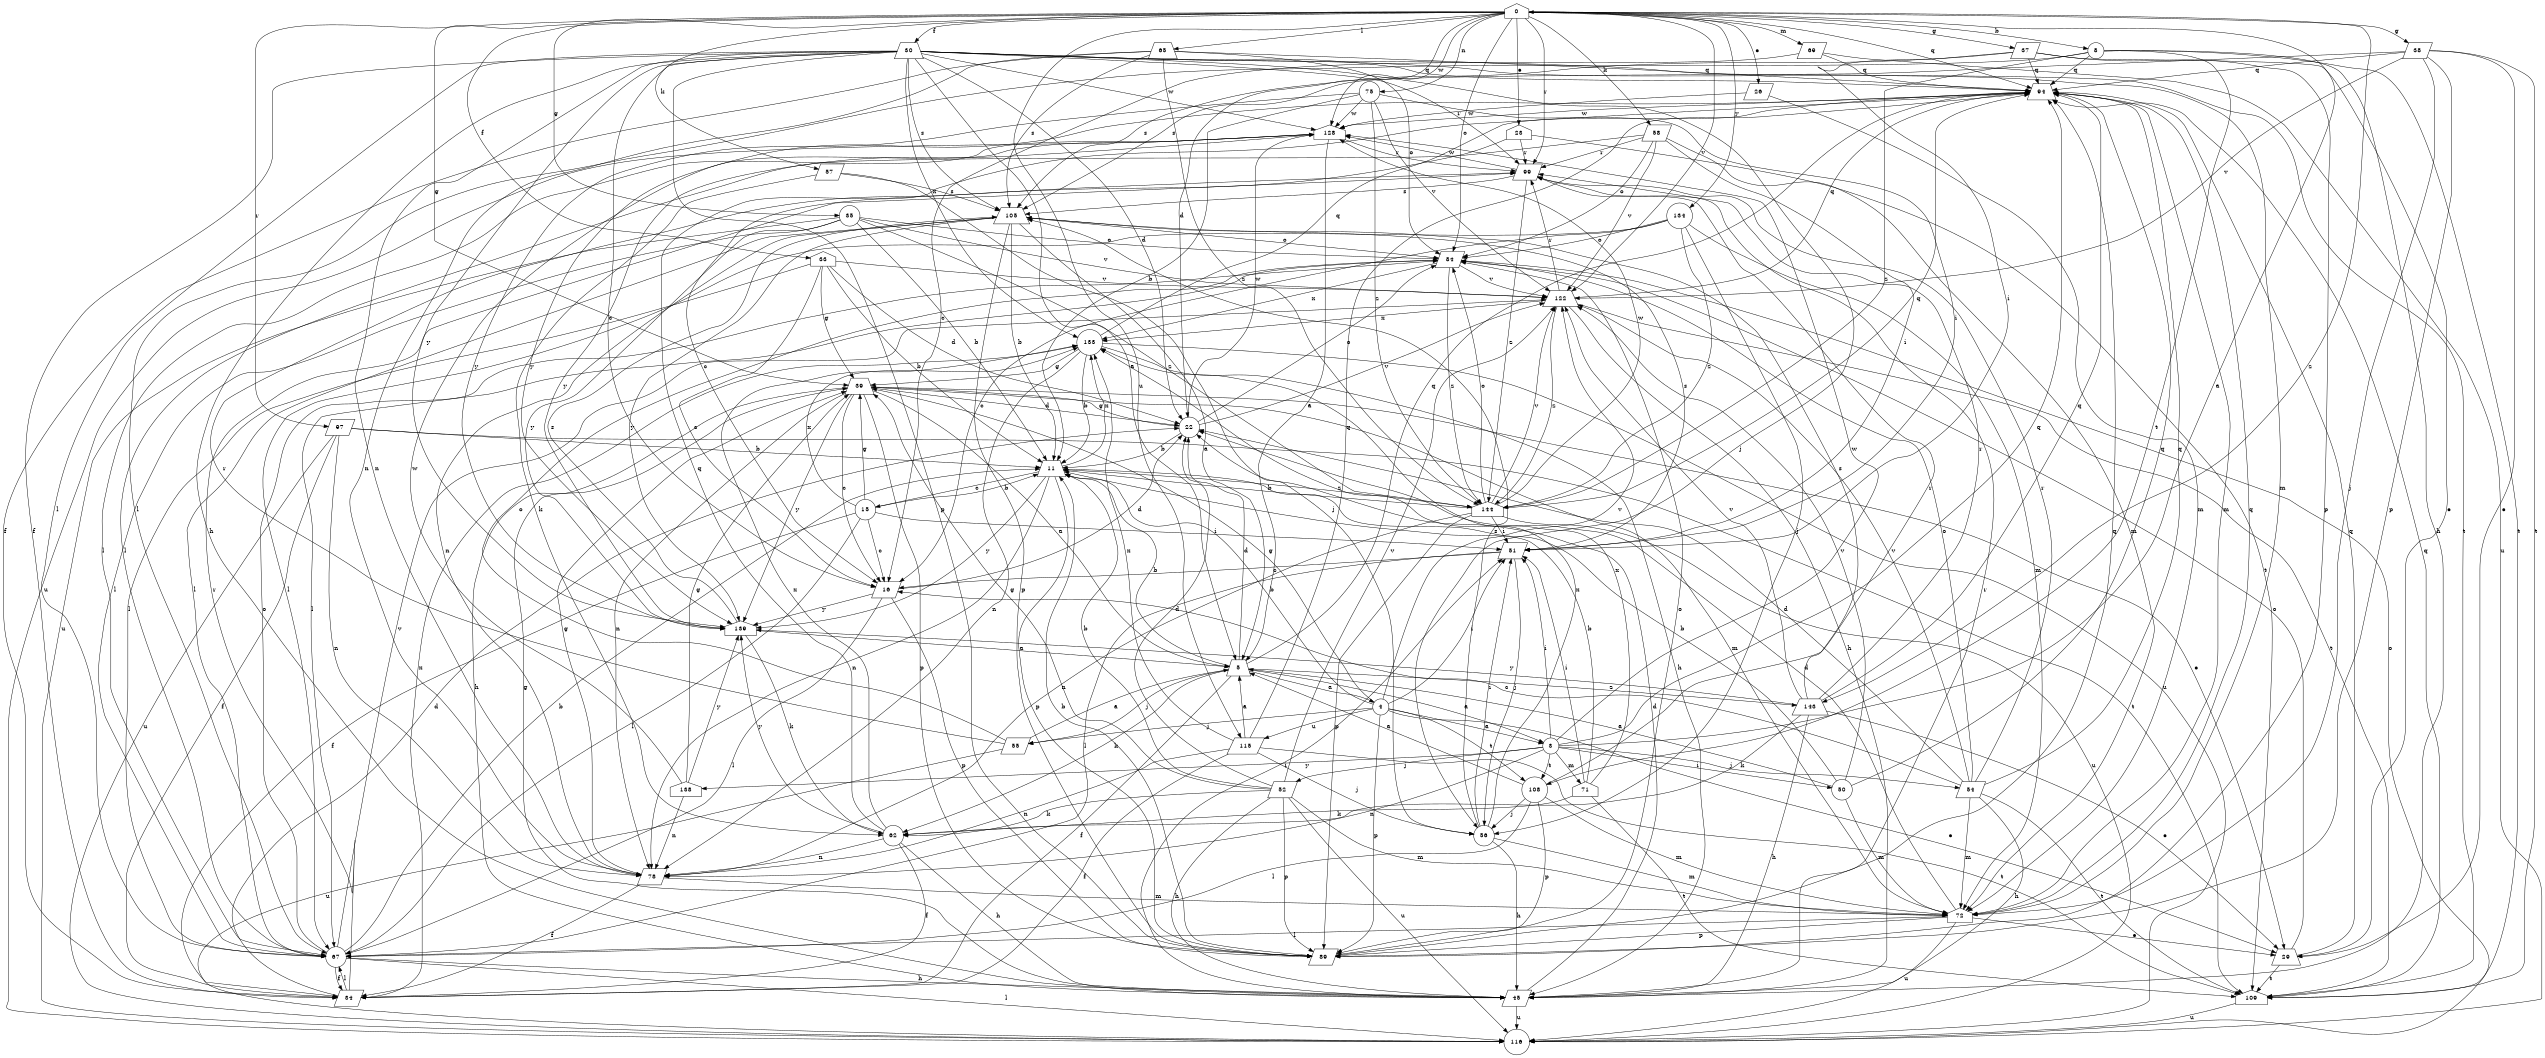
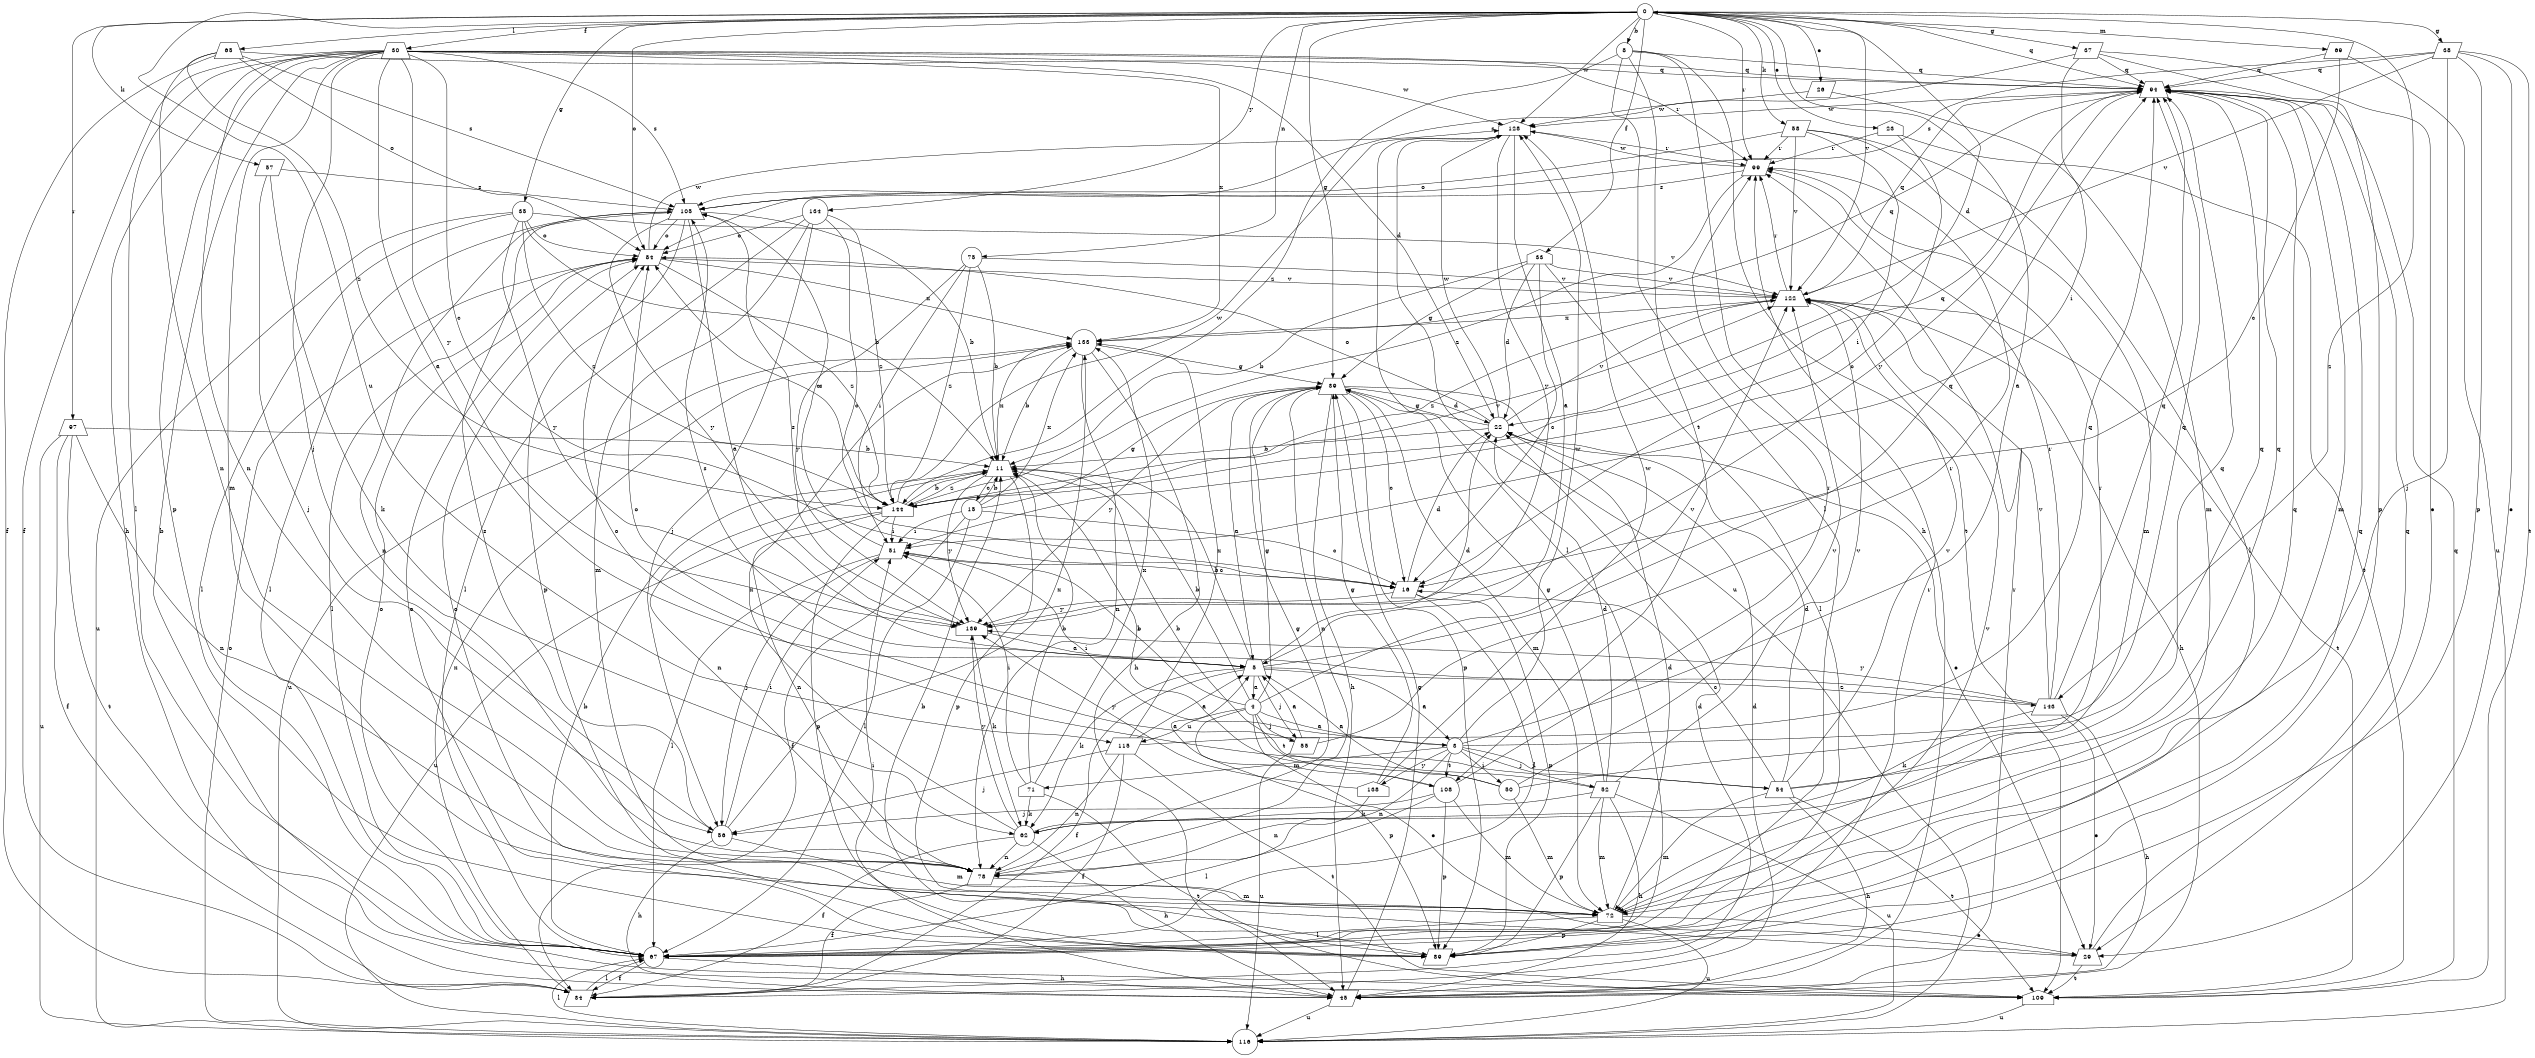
node "0": shape house -> circle
edge "75" -> "128": now "84" -> "128"
node "97": shape parallelogram -> trapezium
edge "30" -> "109": label "t" -> "b"
node "54": shape parallelogram -> trapezium
edge "67" -> "116": reversed
